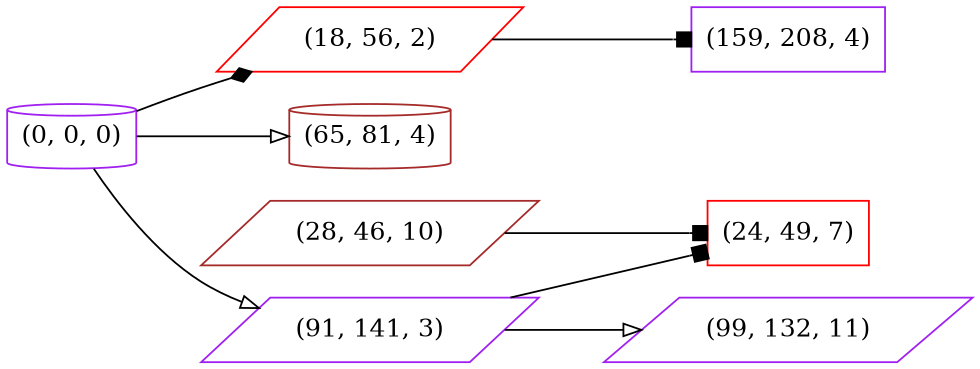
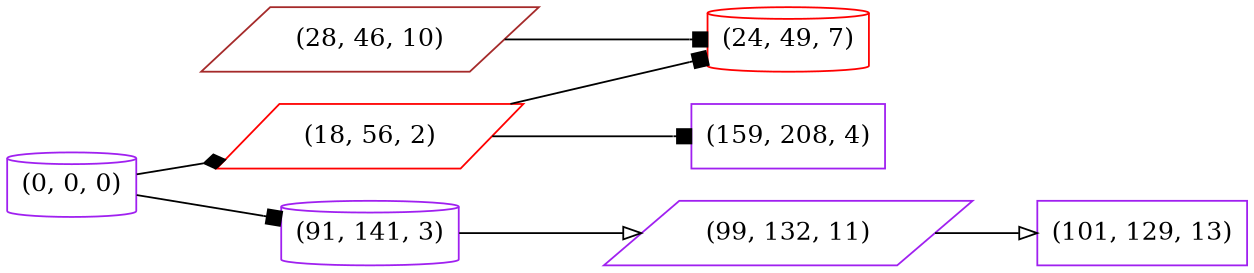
node "(65, 81, 4)": removed
node "(24, 49, 7)": shape box -> cylinder
node "(101, 129, 13)": added
edge "(0, 0, 0)" -> "(91, 141, 3)": arrowhead onormal -> box
edge "(91, 141, 3)" -> "(24, 49, 7)": now "(18, 56, 2)" -> "(24, 49, 7)"
node "(91, 141, 3)": shape parallelogram -> cylinder
